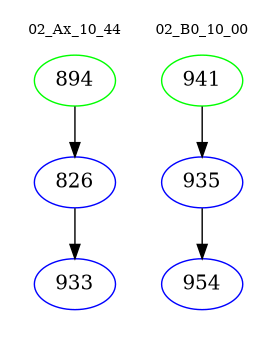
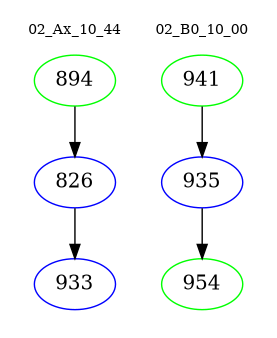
node "954": color blue -> green
